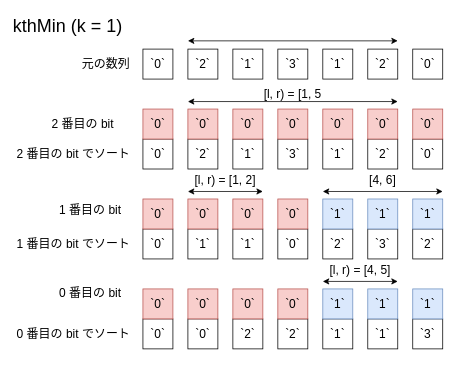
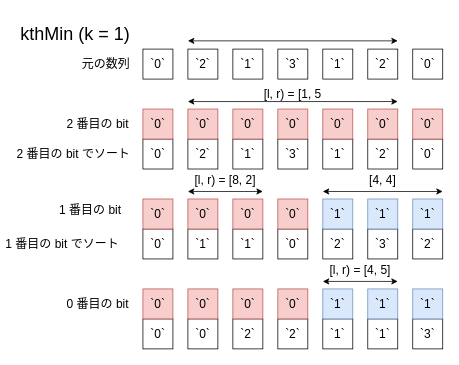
node "kthMin (k = 1)": moved (68, 27) -> (75, 34)
node "2 番目の bit": moved (83, 124) -> (98, 124)
node "[l, r) = [1, 2]": label "[l, r) = [1, 2]" -> "[l, r) = [8, 2]"
node "[4, 6]": label "[4, 6]" -> "[4, 4]"
node "1 番目の bit でソート": moved (74, 244) -> (62, 244)
node "0 番目の bit": moved (90, 293) -> (98, 304)
node "0 番目の bit でソート": removed
